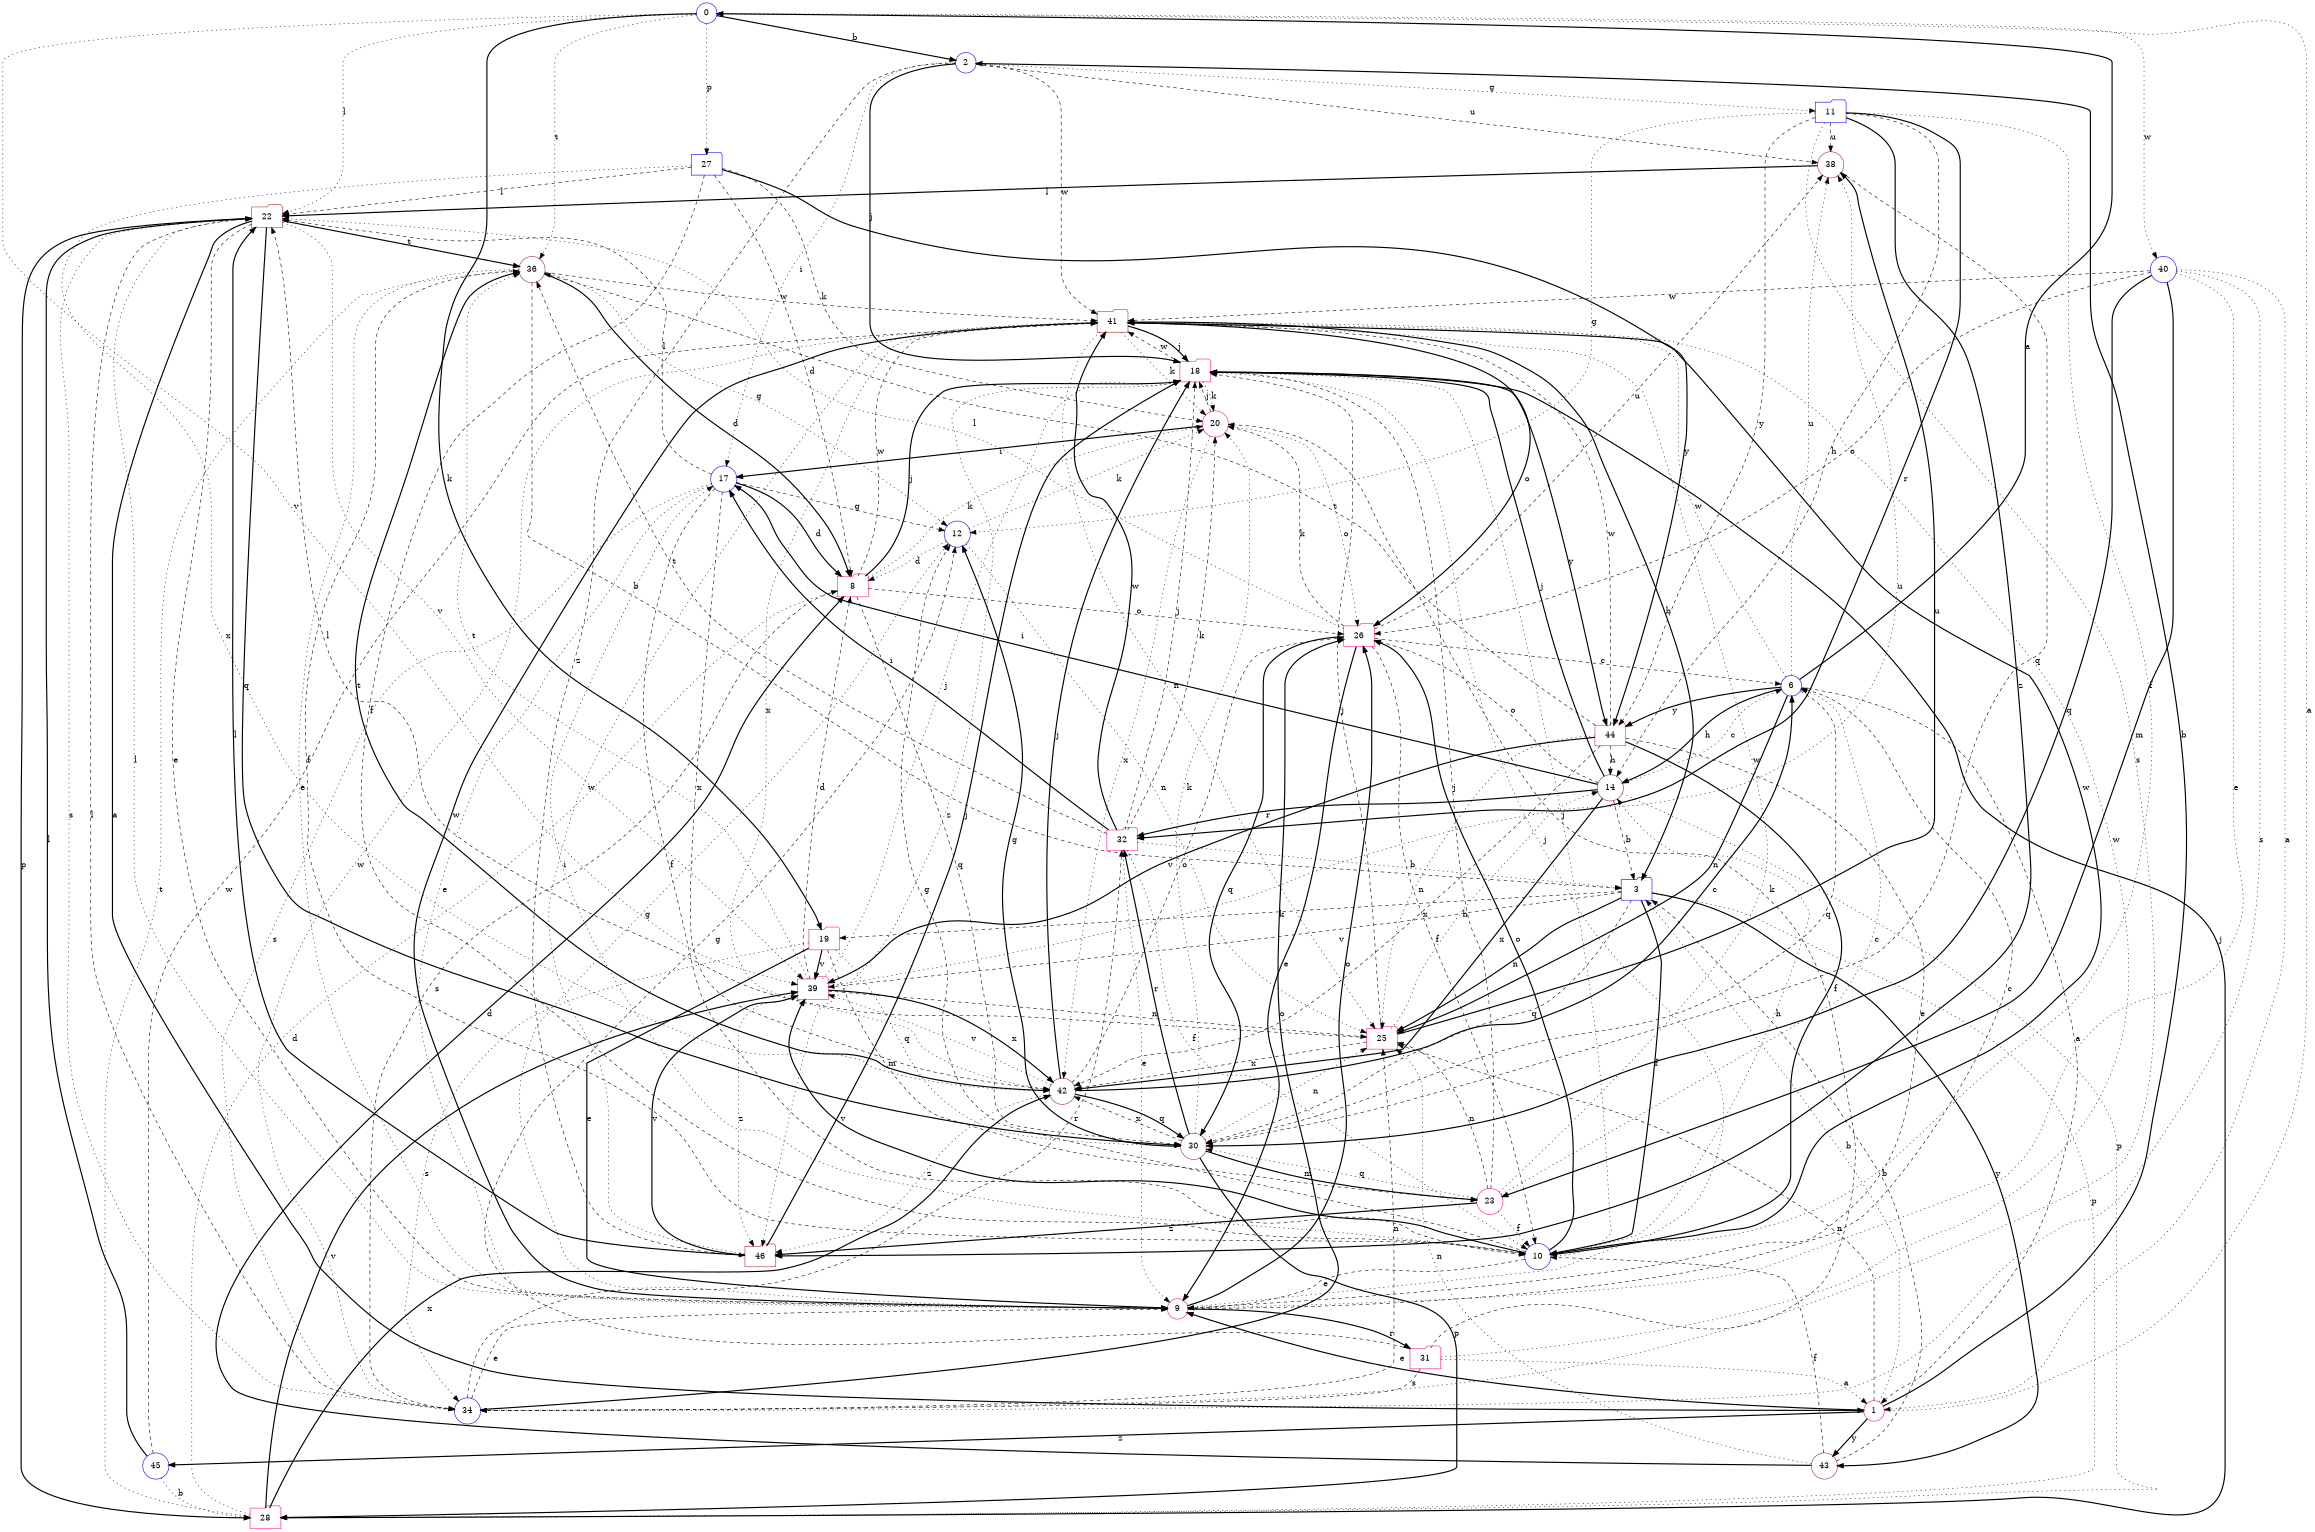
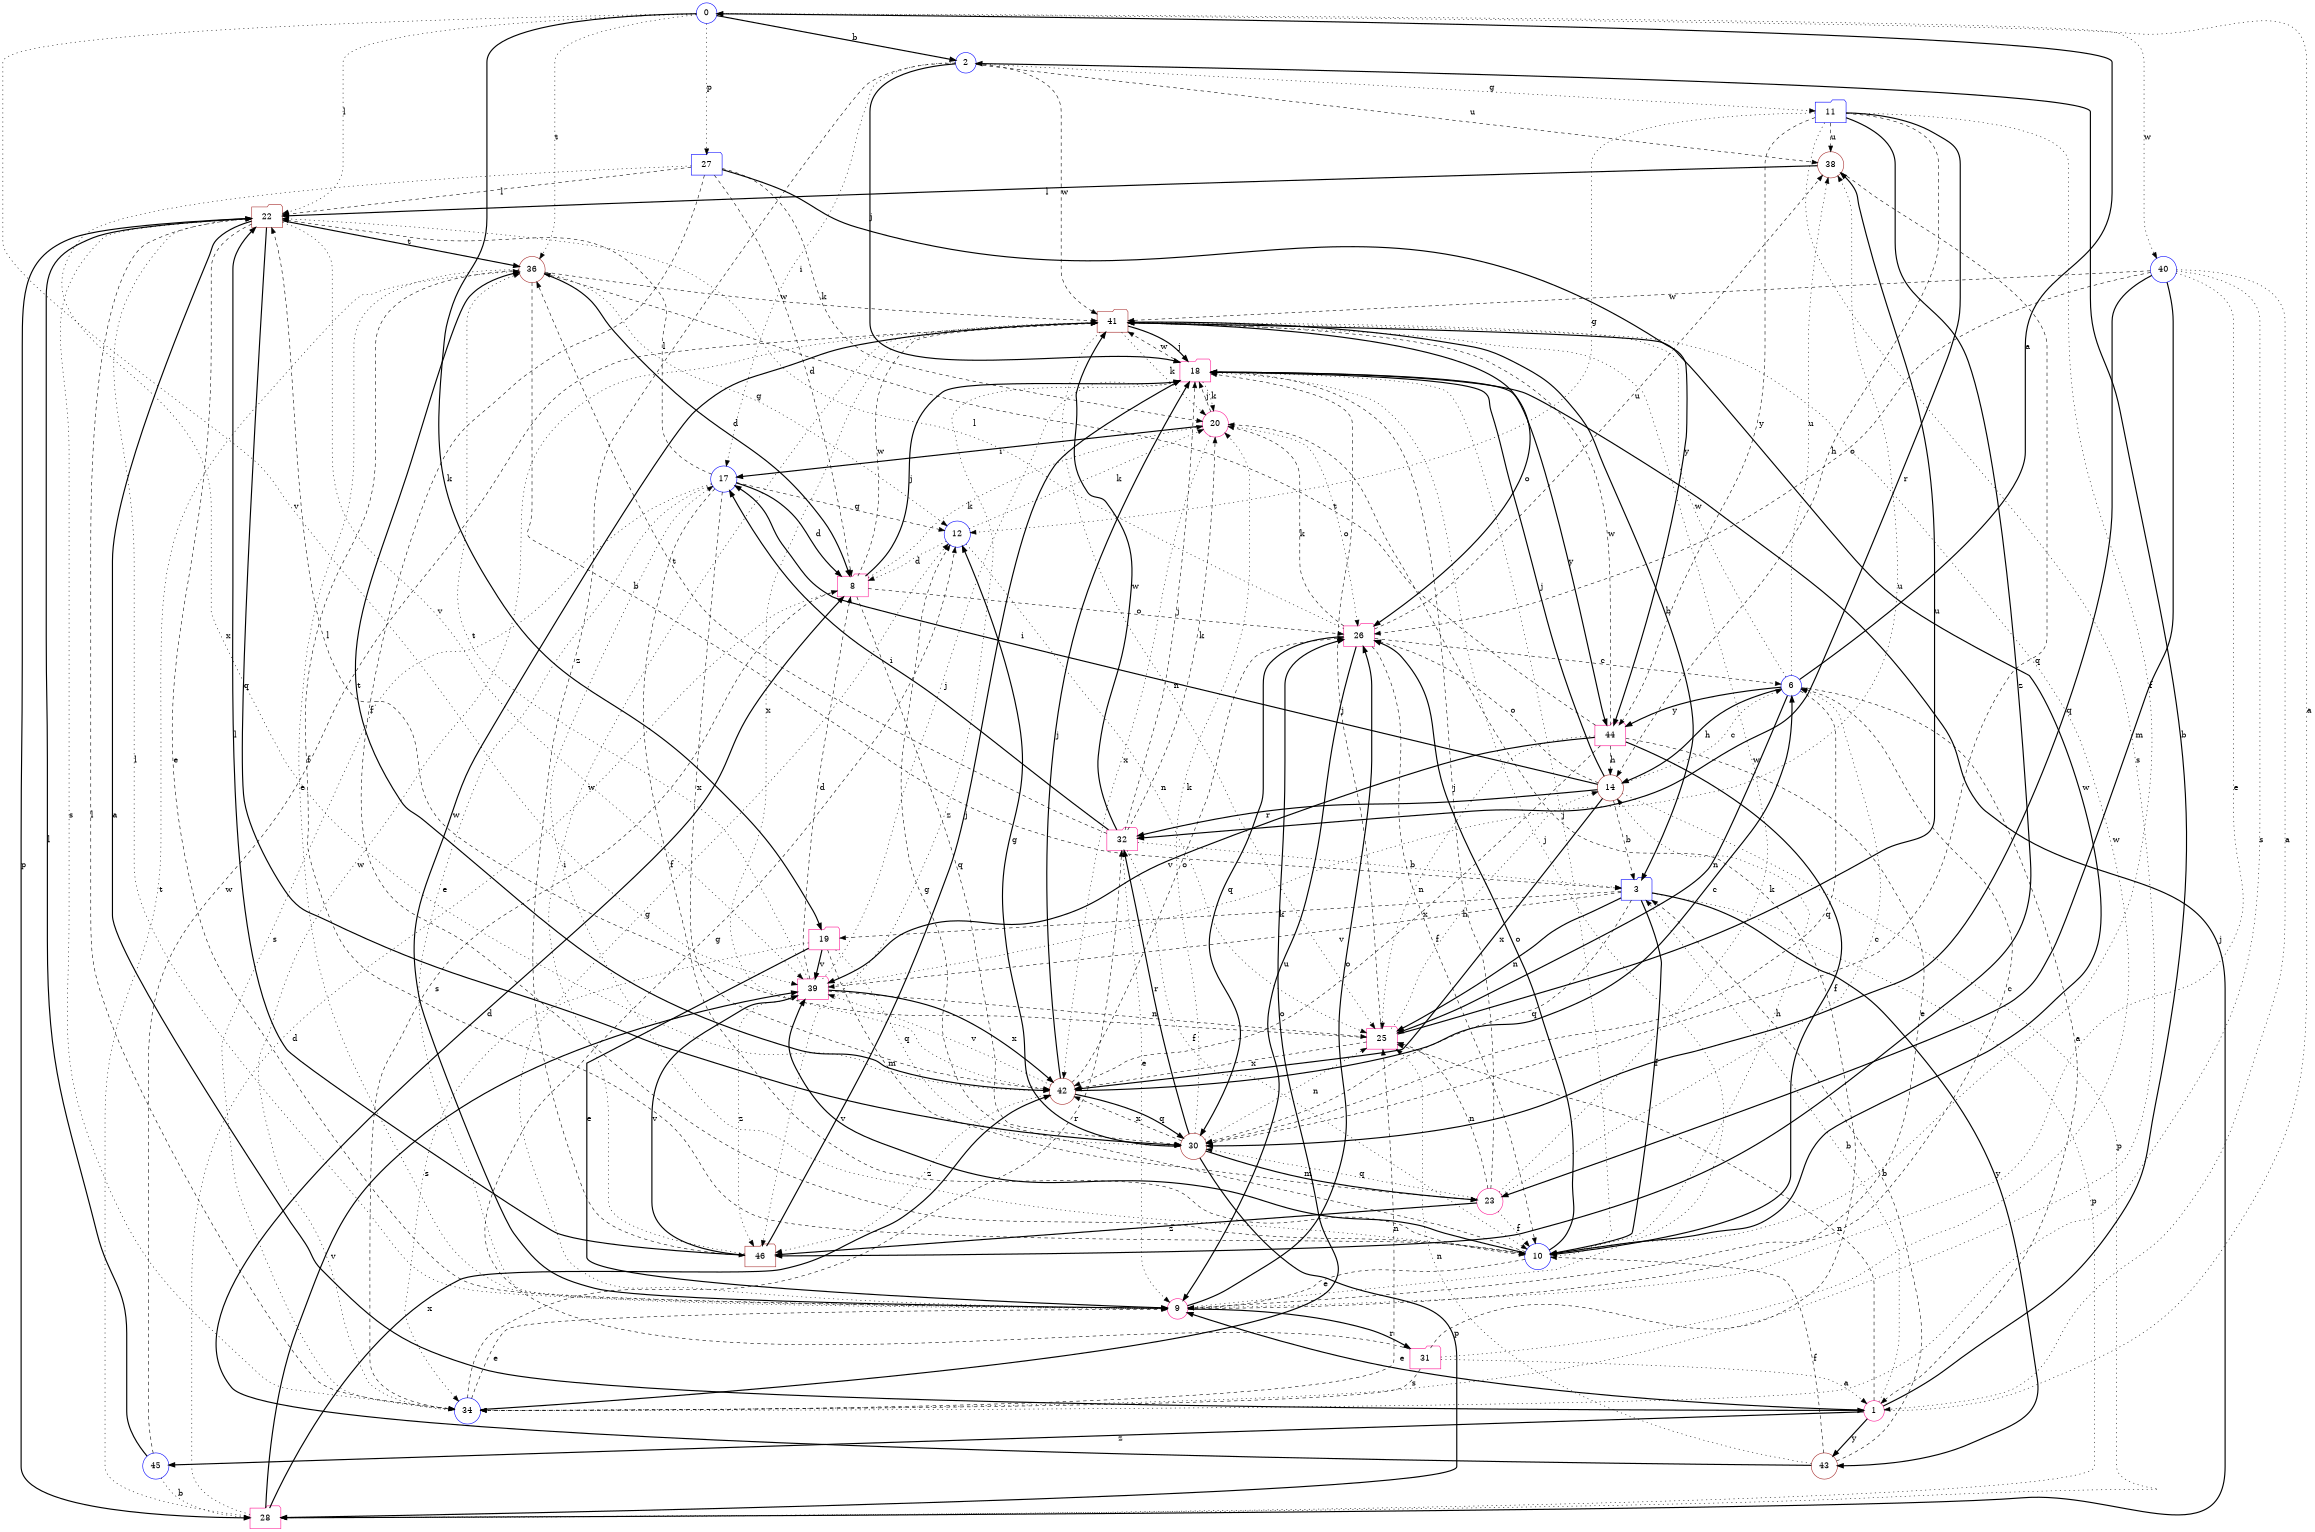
edge "26" -> "9": label "e" -> "u"
